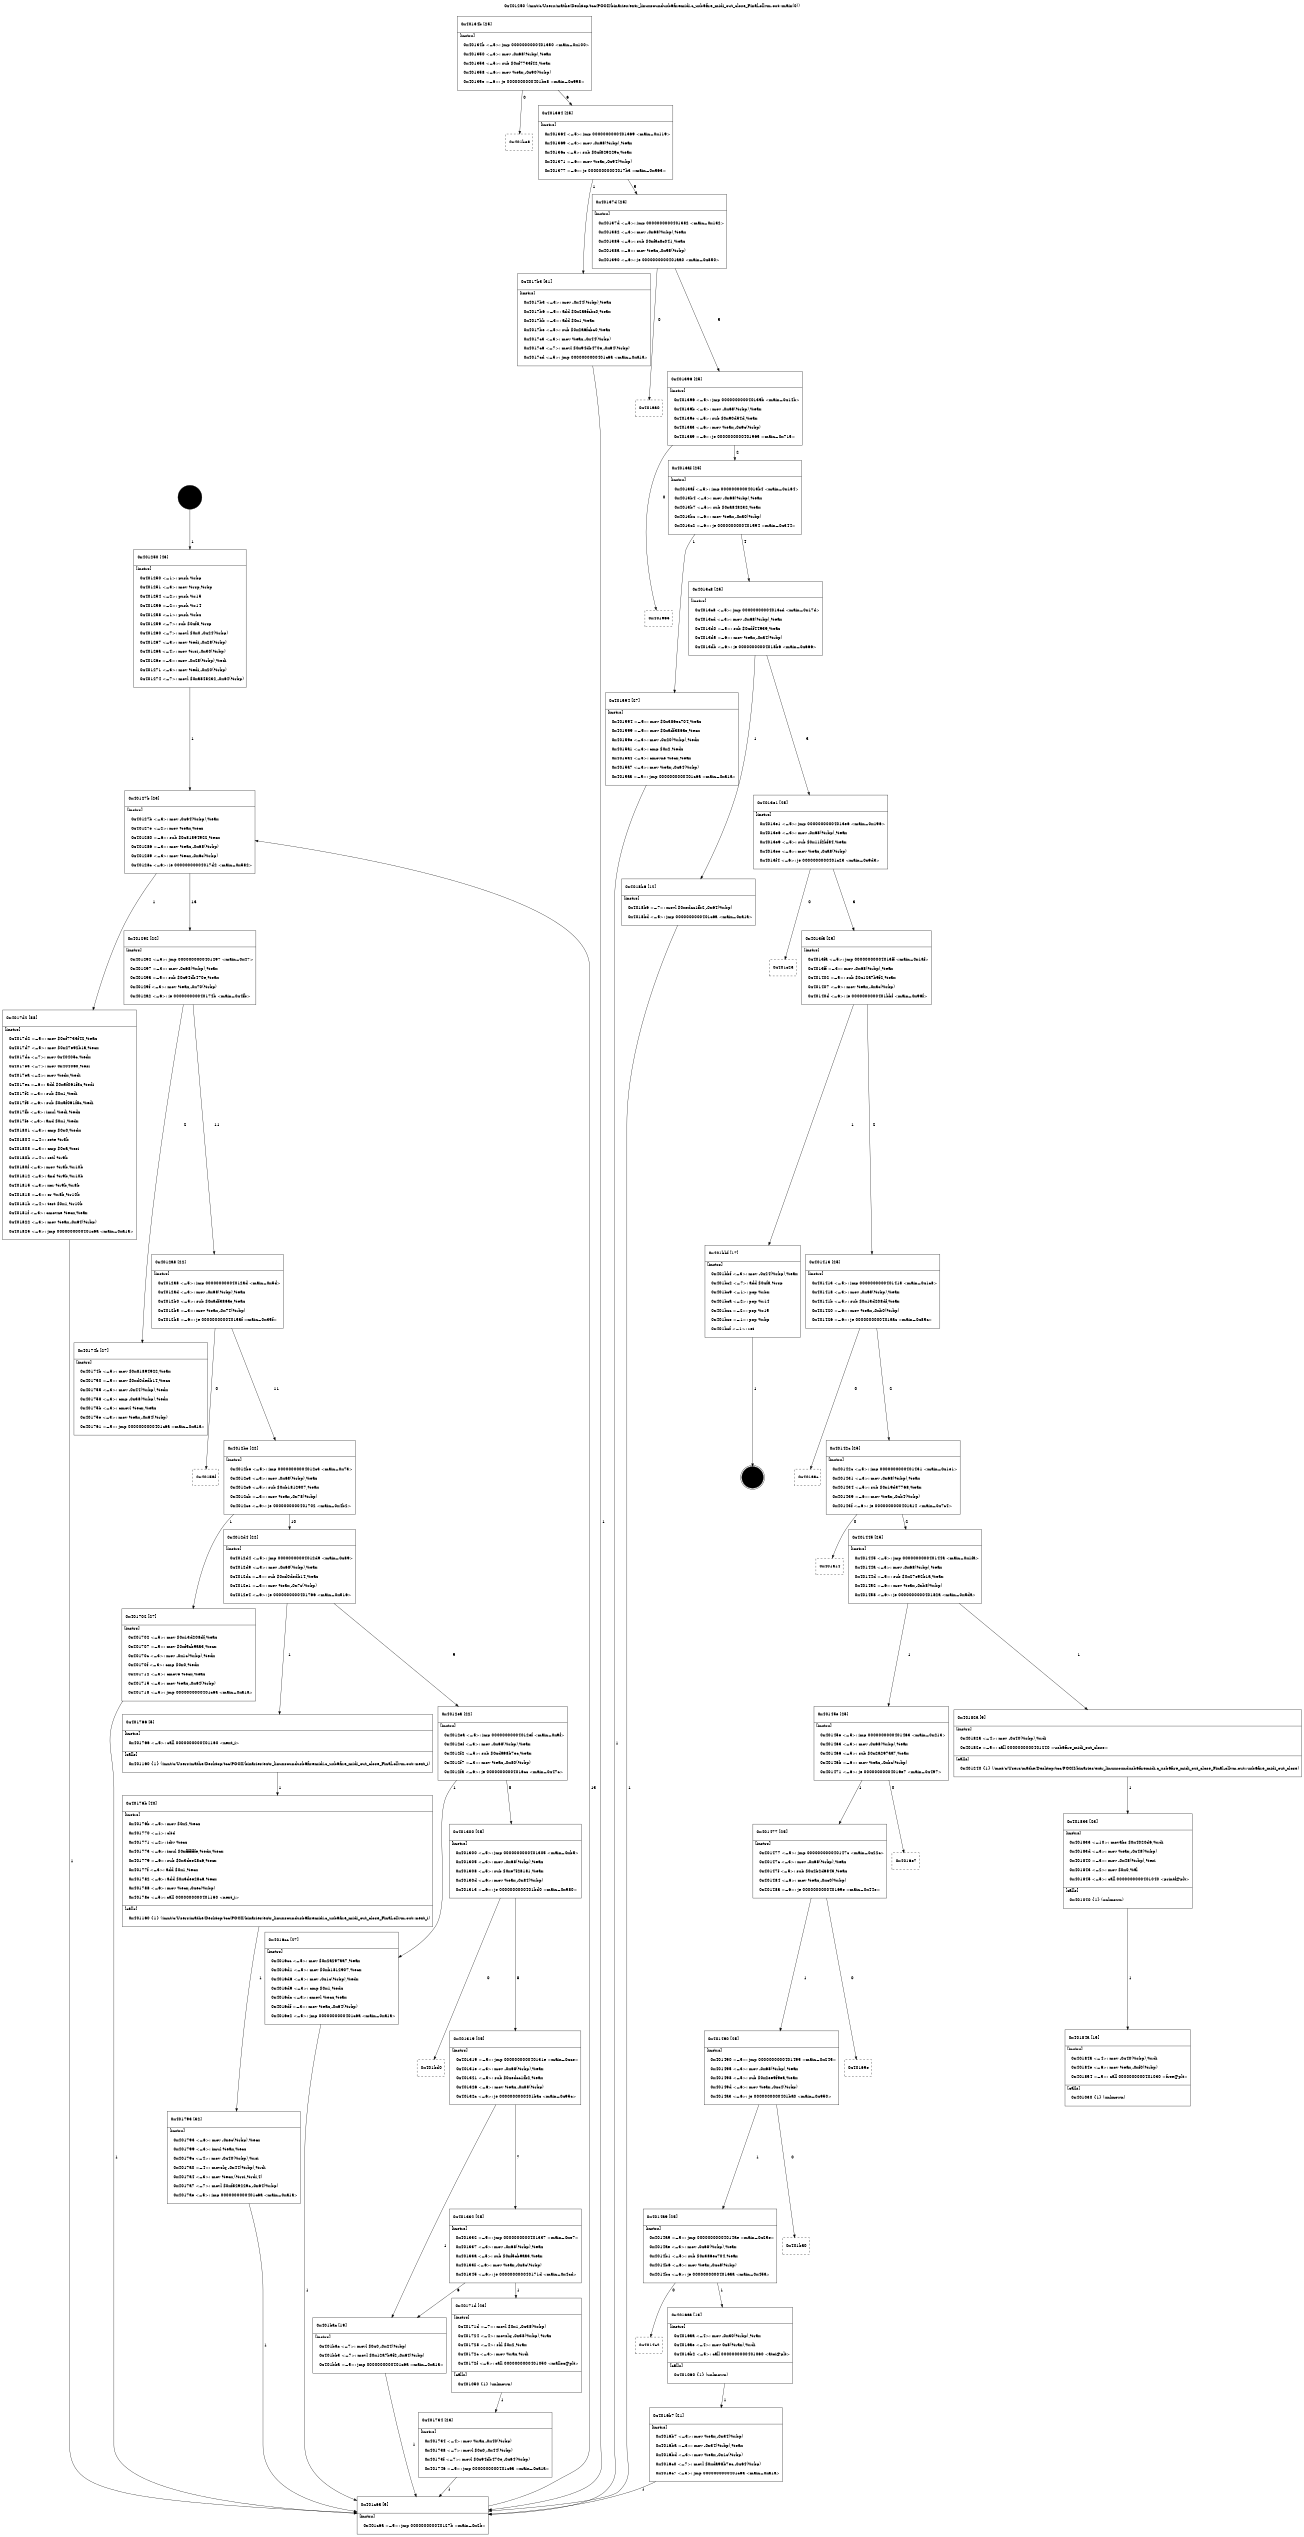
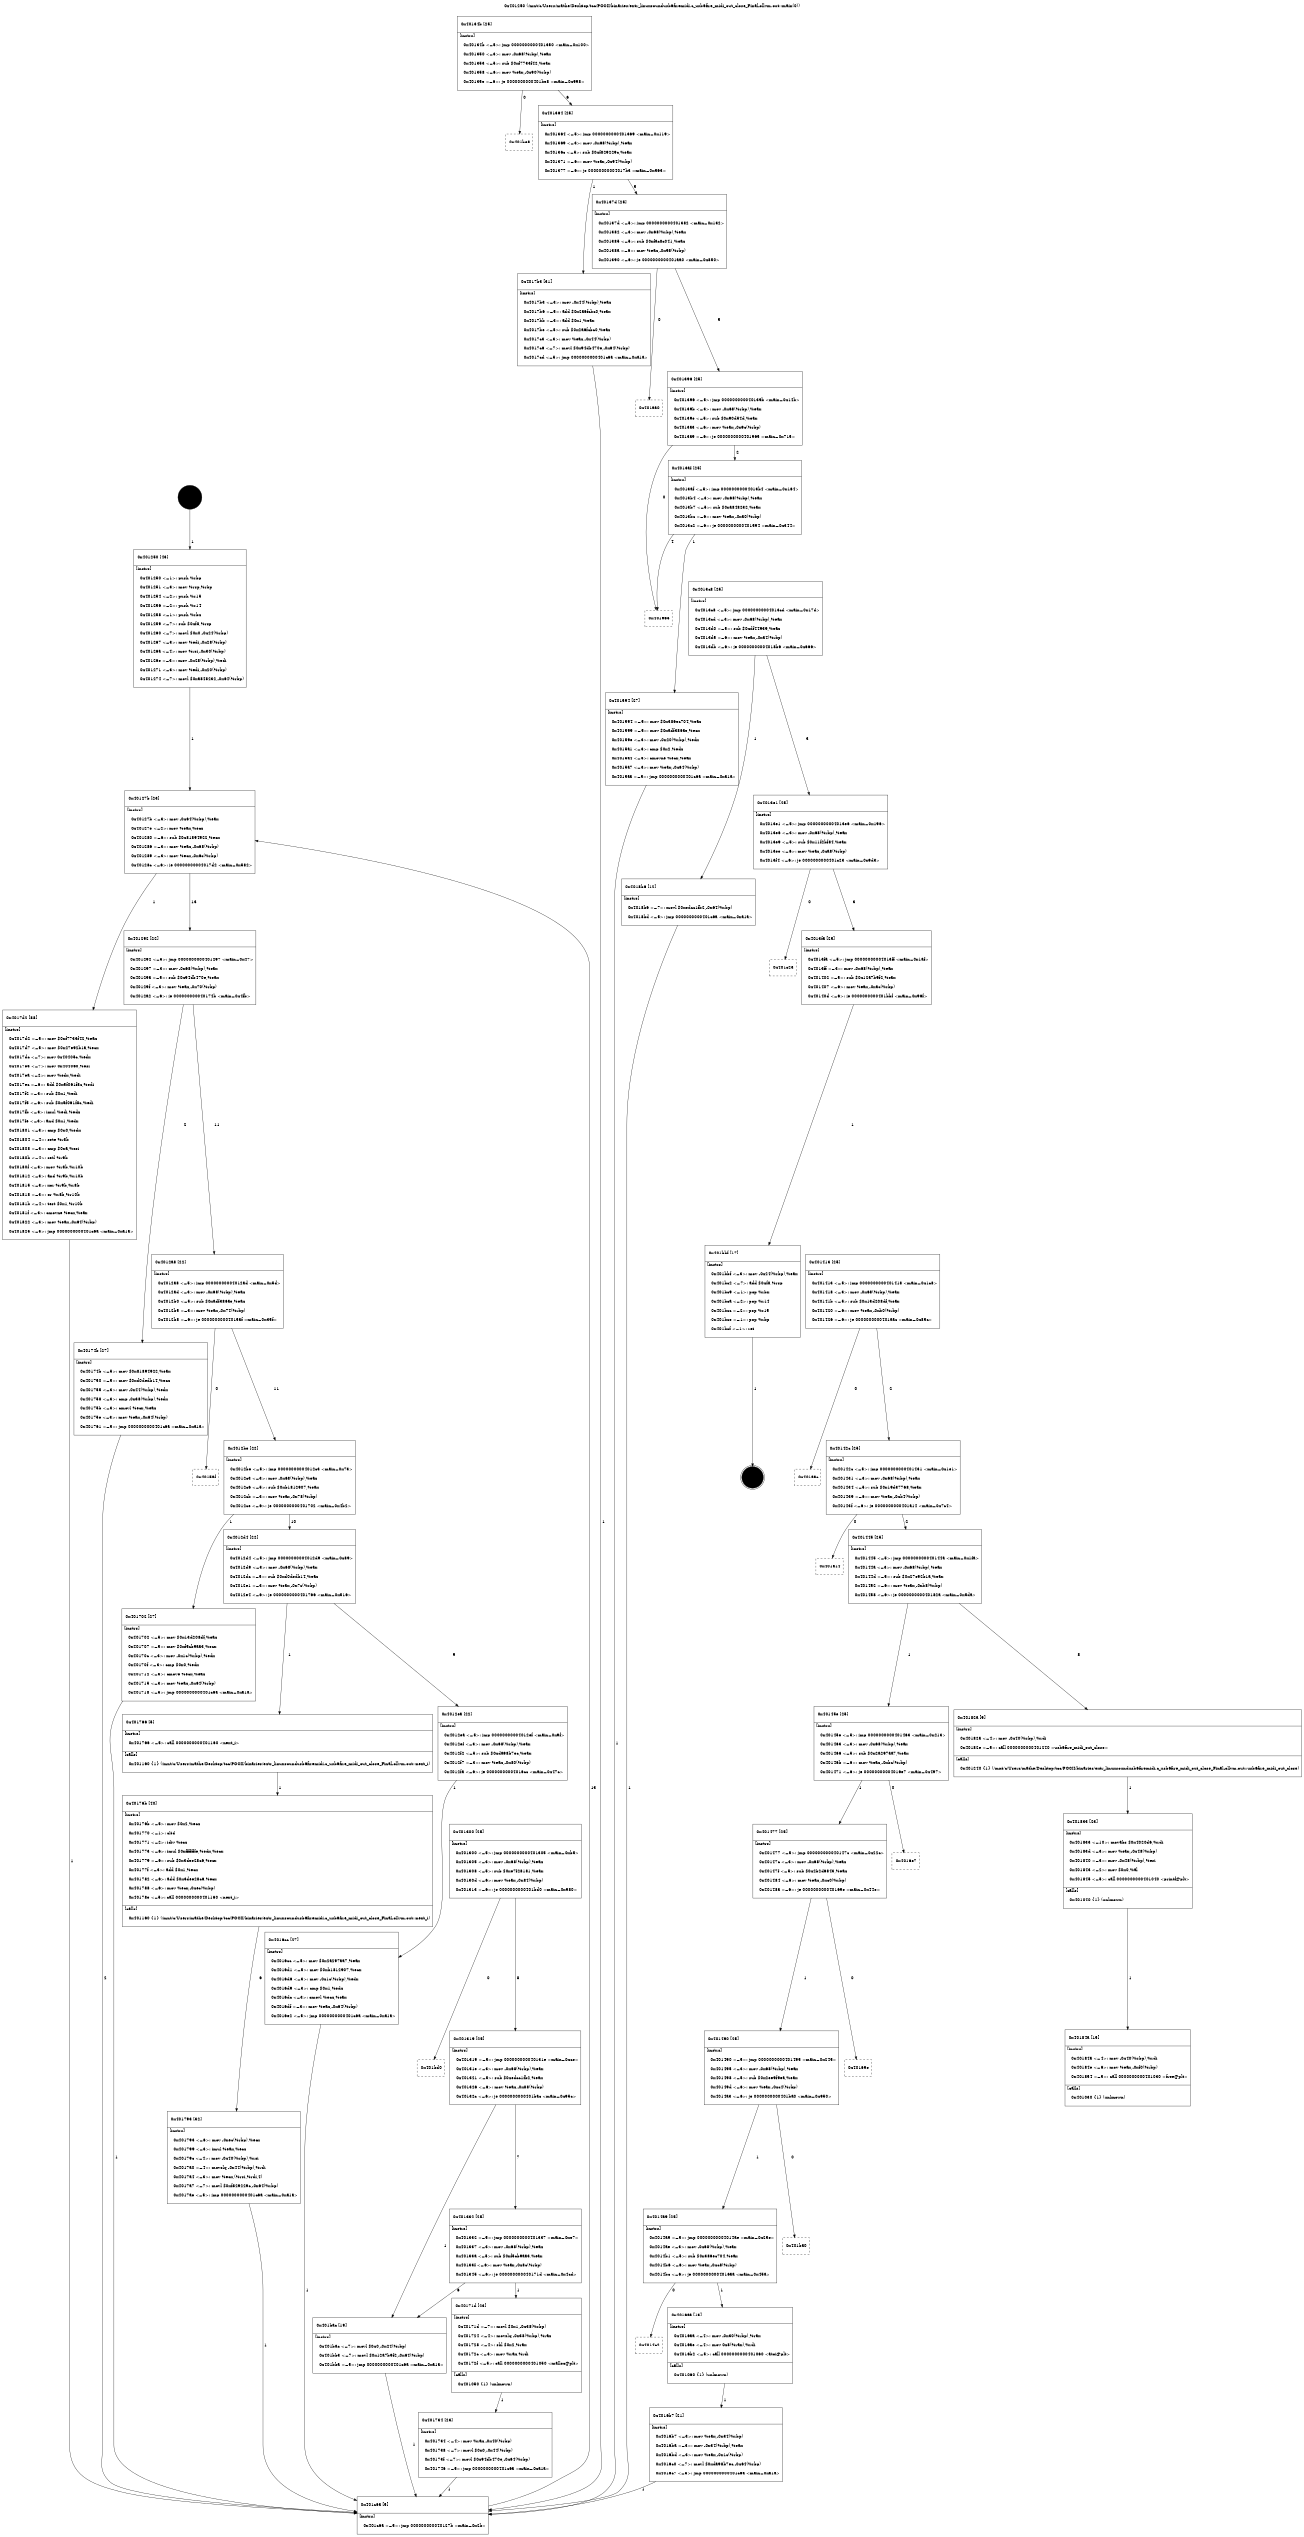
edge "0x4013af [25]" -> "0x4013c8 [25]": now "0x4013af [25]" -> "0x401965"
edge "0x4013fa [25]" -> "0x401413 [25]": removed, label "2"
edge "0x401445 [25]" -> "0x40182a [9]": label " 1" -> " 8"
edge "0x4012ea [22]" -> "0x401300 [25]": removed, label "8"
edge "0x40176b [40]" -> "0x401793 [32]": label " 1" -> " 6"
edge "0x40174b [27]" -> "0x401c6a [5]": added, label "2"
